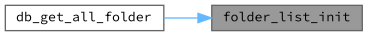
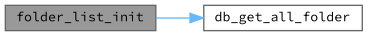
edge "db_get_all_folder" -> "folder_list_init": reversed
